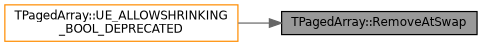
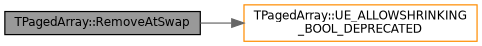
edge "TPagedArray::UE_ALLOWSHRINKING _BOOL_DEPRECATED" -> "TPagedArray::RemoveAtSwap": reversed
